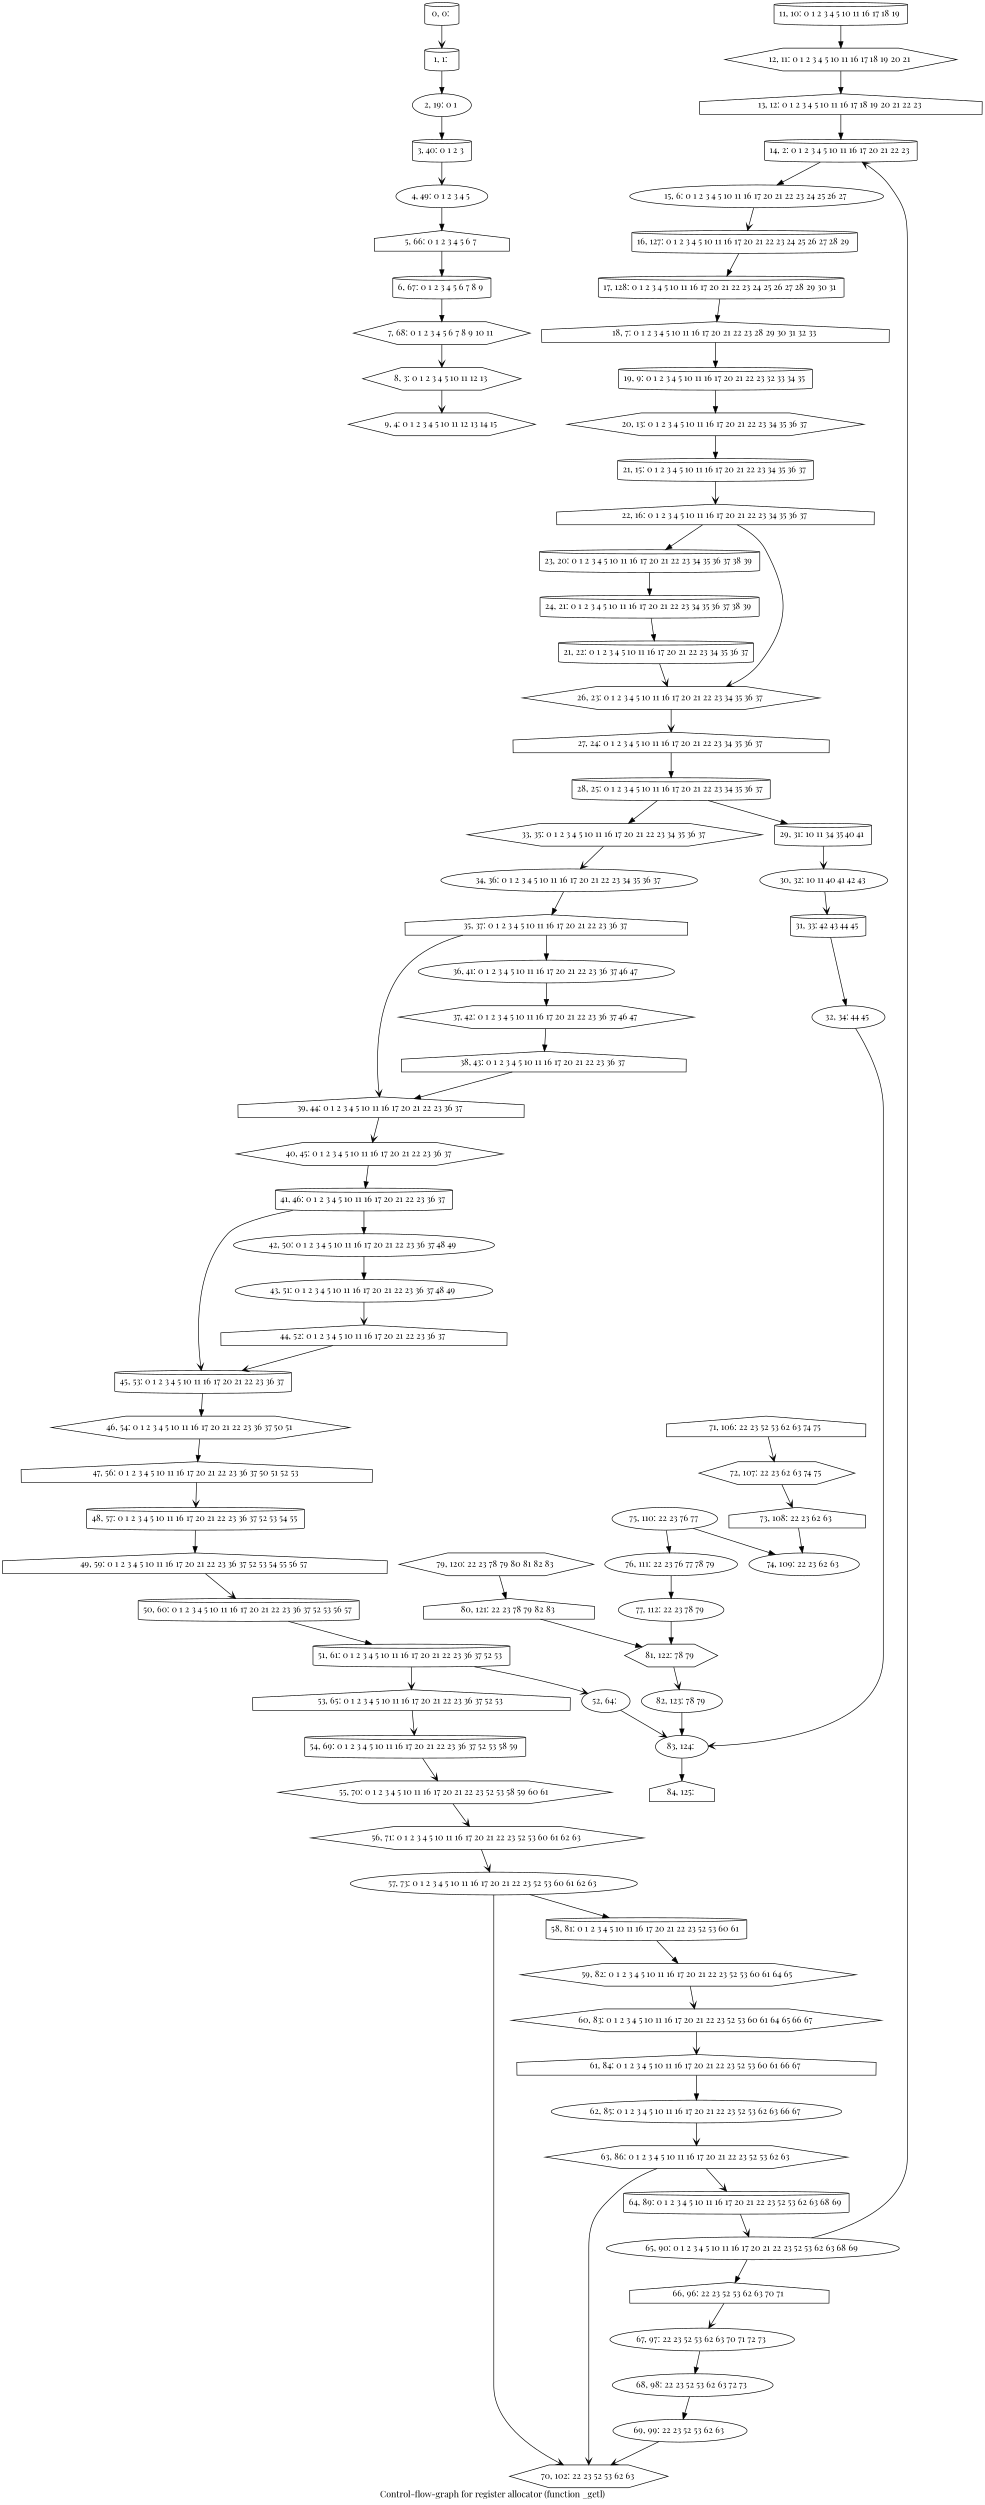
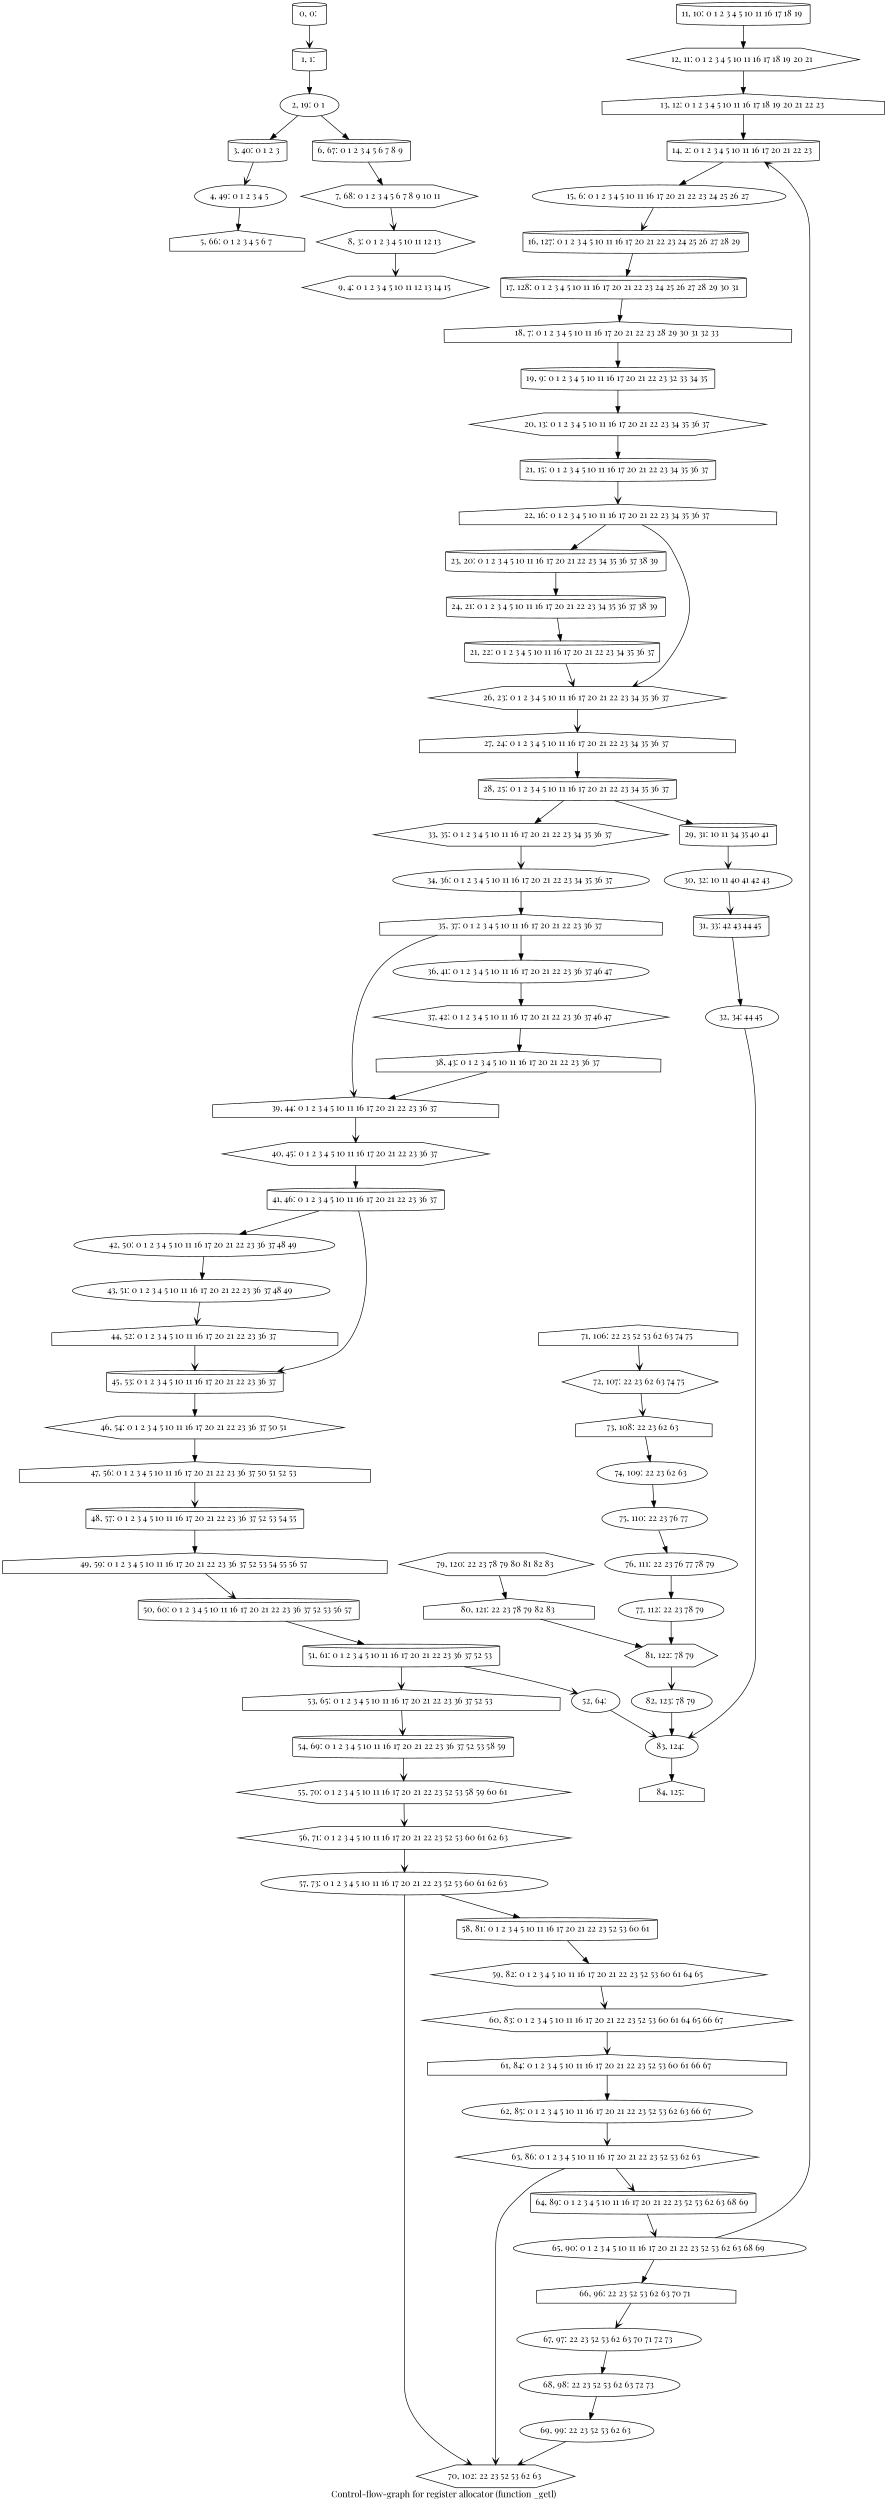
edge "5, 66: 0 1 2 3 4 5 6 7" -> "6, 67: 0 1 2 3 4 5 6 7 8 9": now "2, 19: 0 1" -> "6, 67: 0 1 2 3 4 5 6 7 8 9"
edge "75, 110: 22 23 76 77" -> "74, 109: 22 23 62 63": reversed
